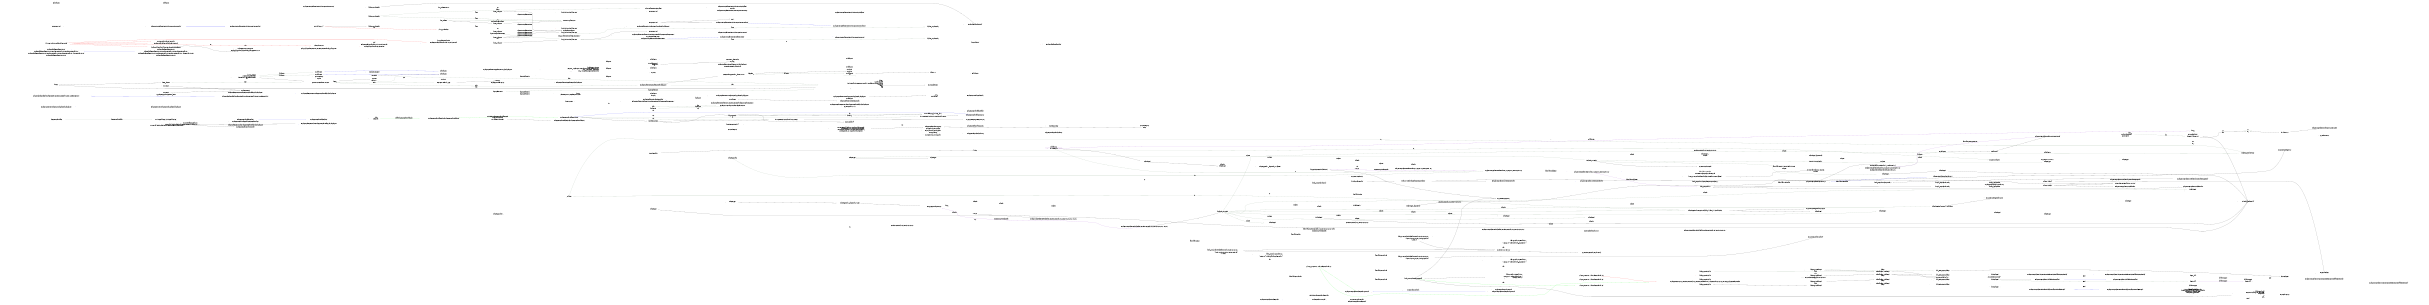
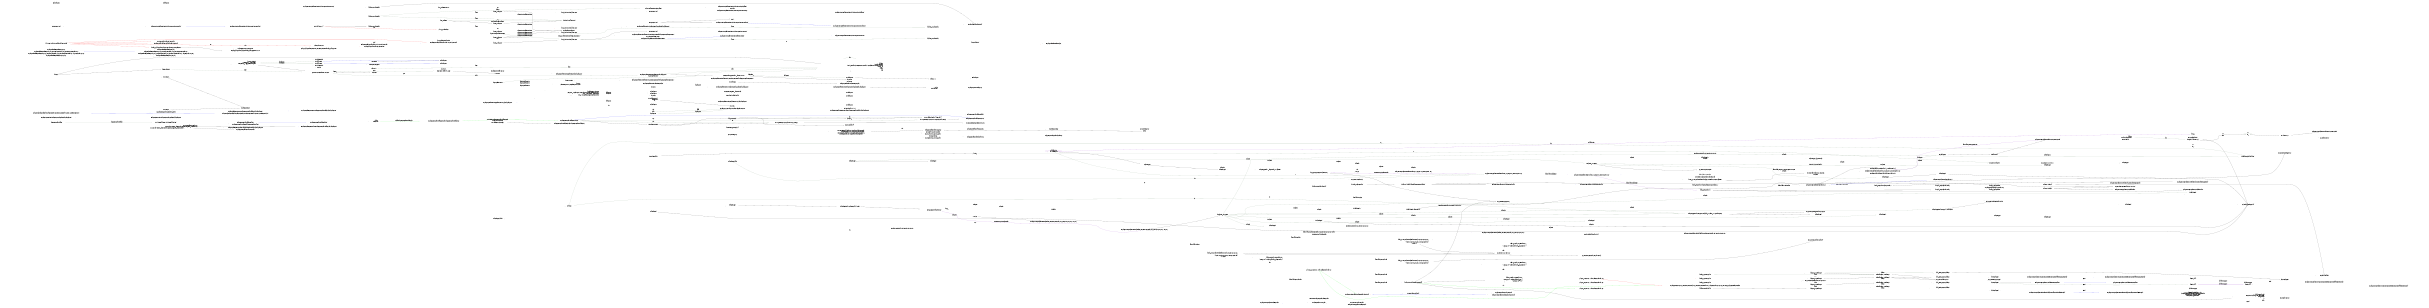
node "Entry Unk.ThenByDescending": added
node "Entry Unk.GetCompatibleProcessors": removed
node "Entry Nancy.Routing.Route.Invoke(Nancy.DynamicDictionary)": label "Entry Nancy.Routing.Route.Invoke(Nancy.DynamicDictionary)" -> "Entry Nancy.Routing.Route.Invoke(Nancy.ToString)"
